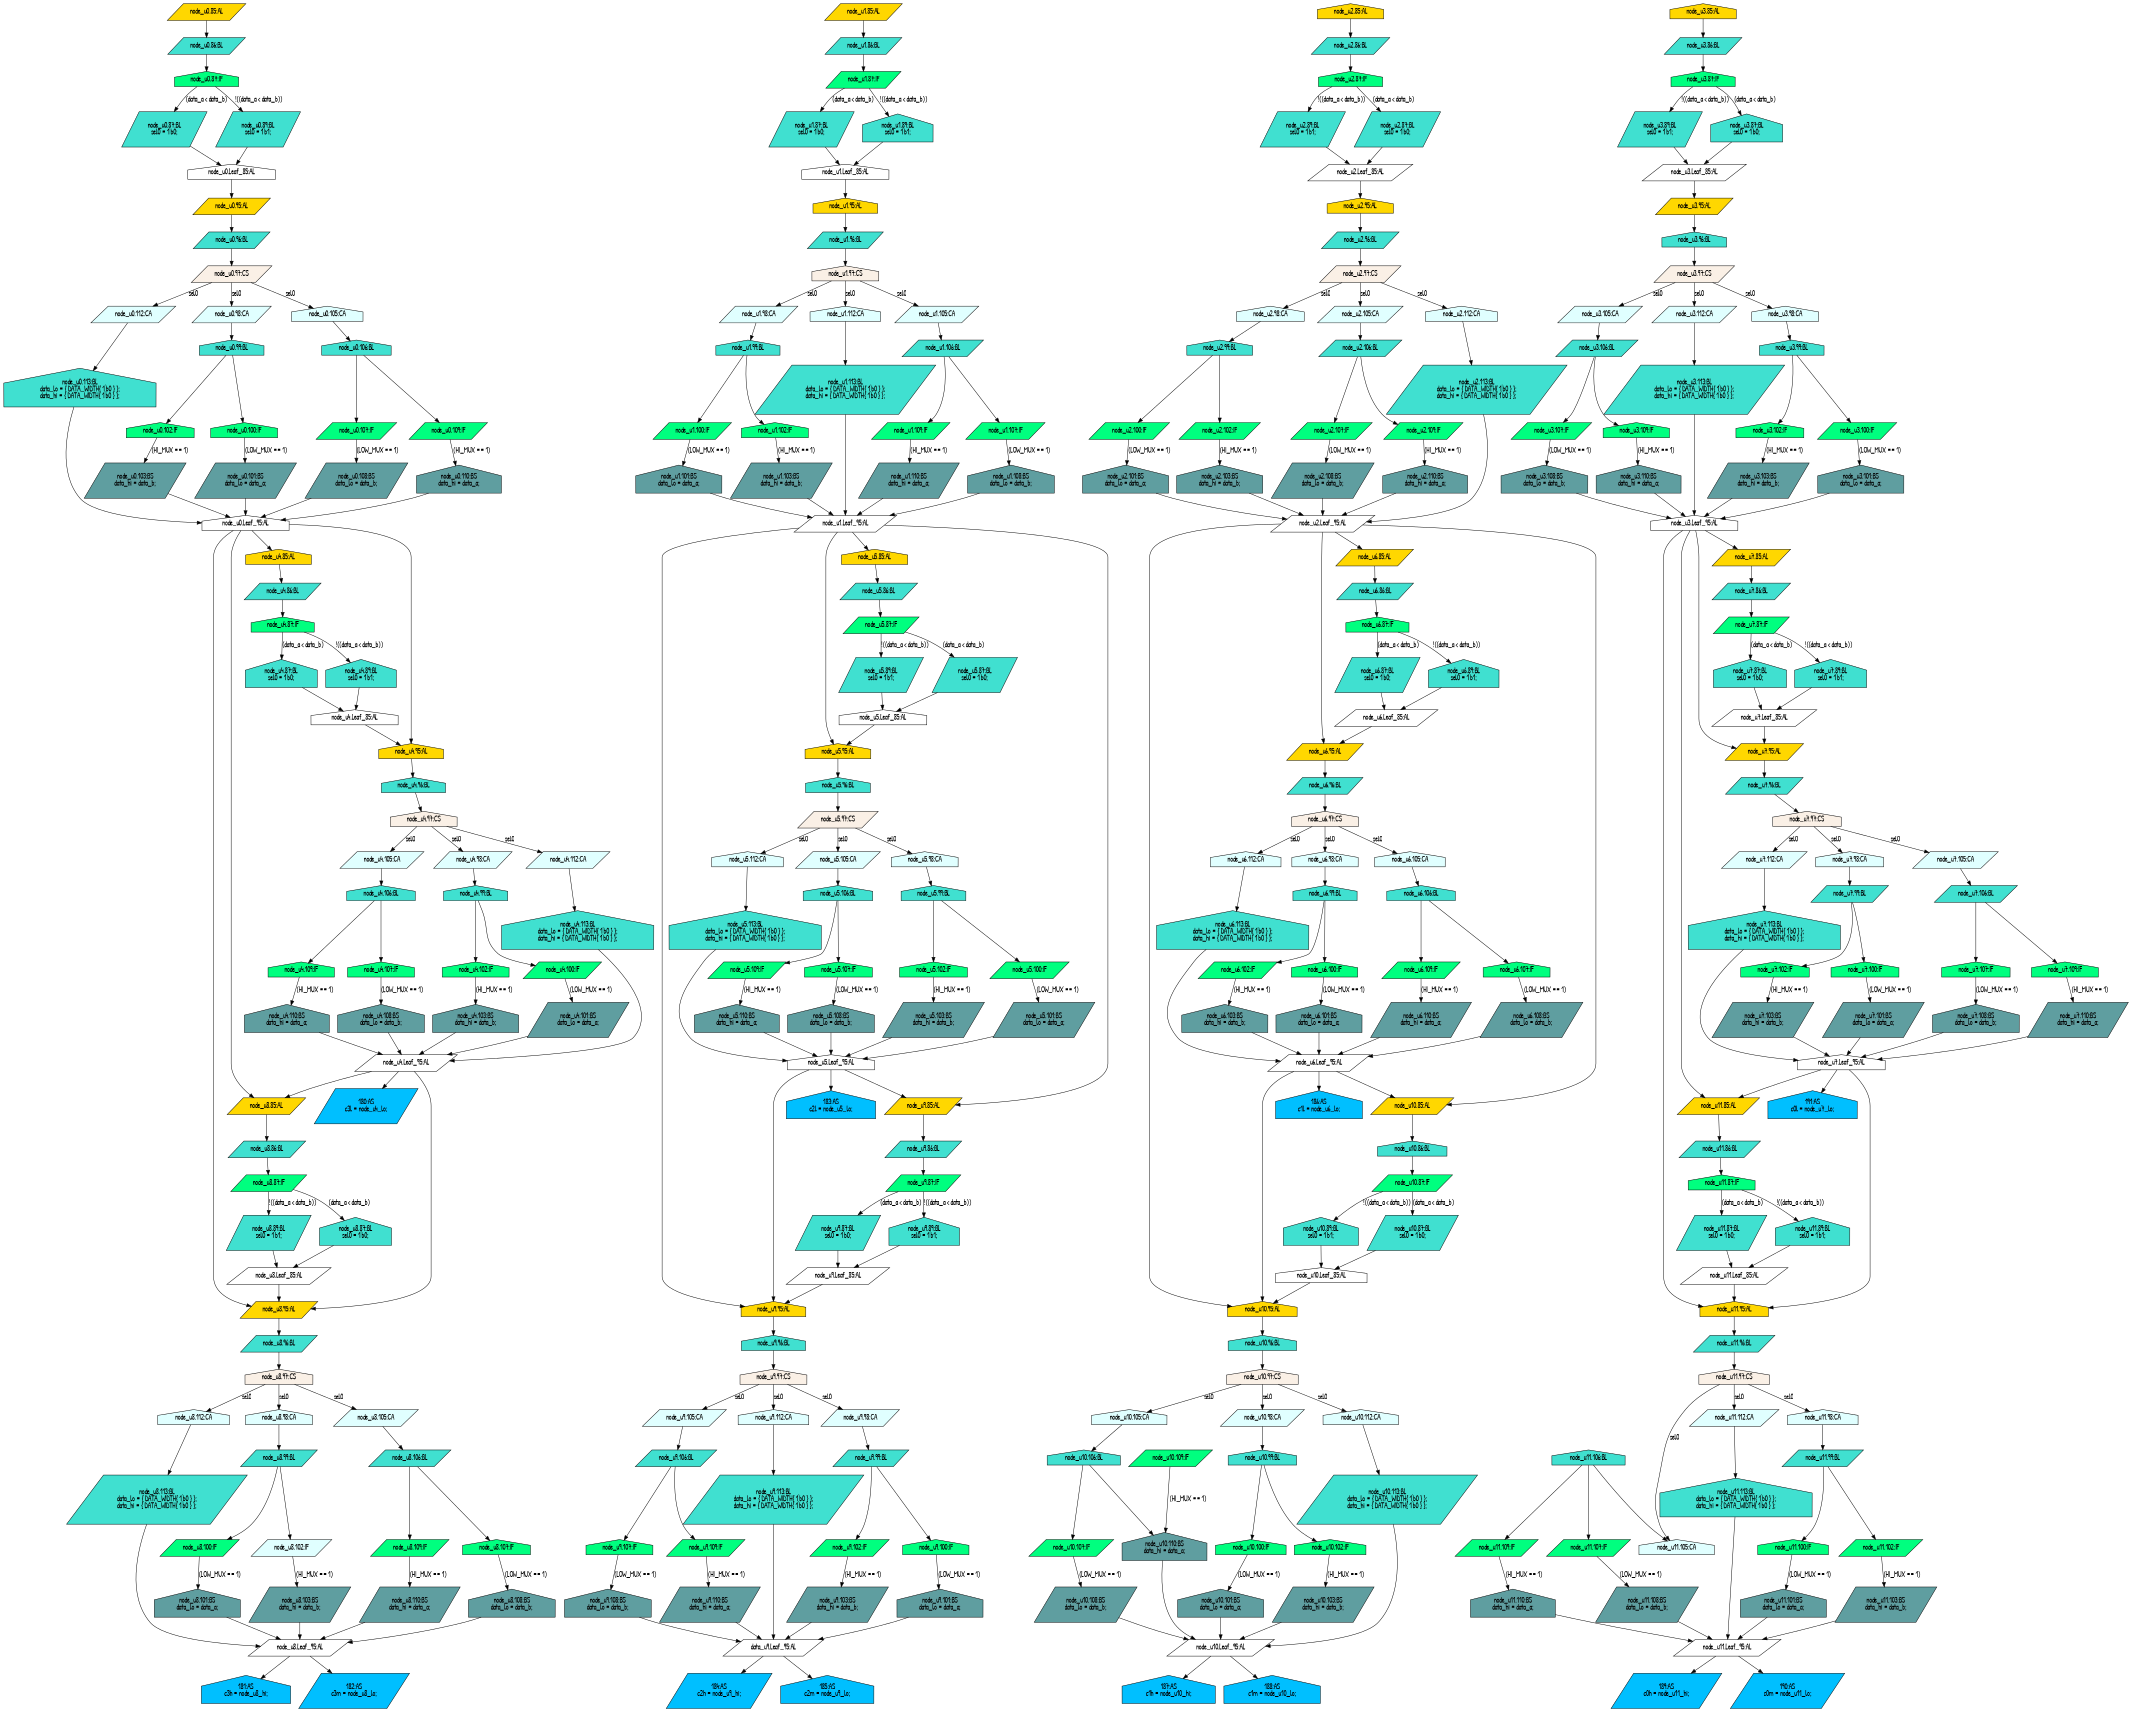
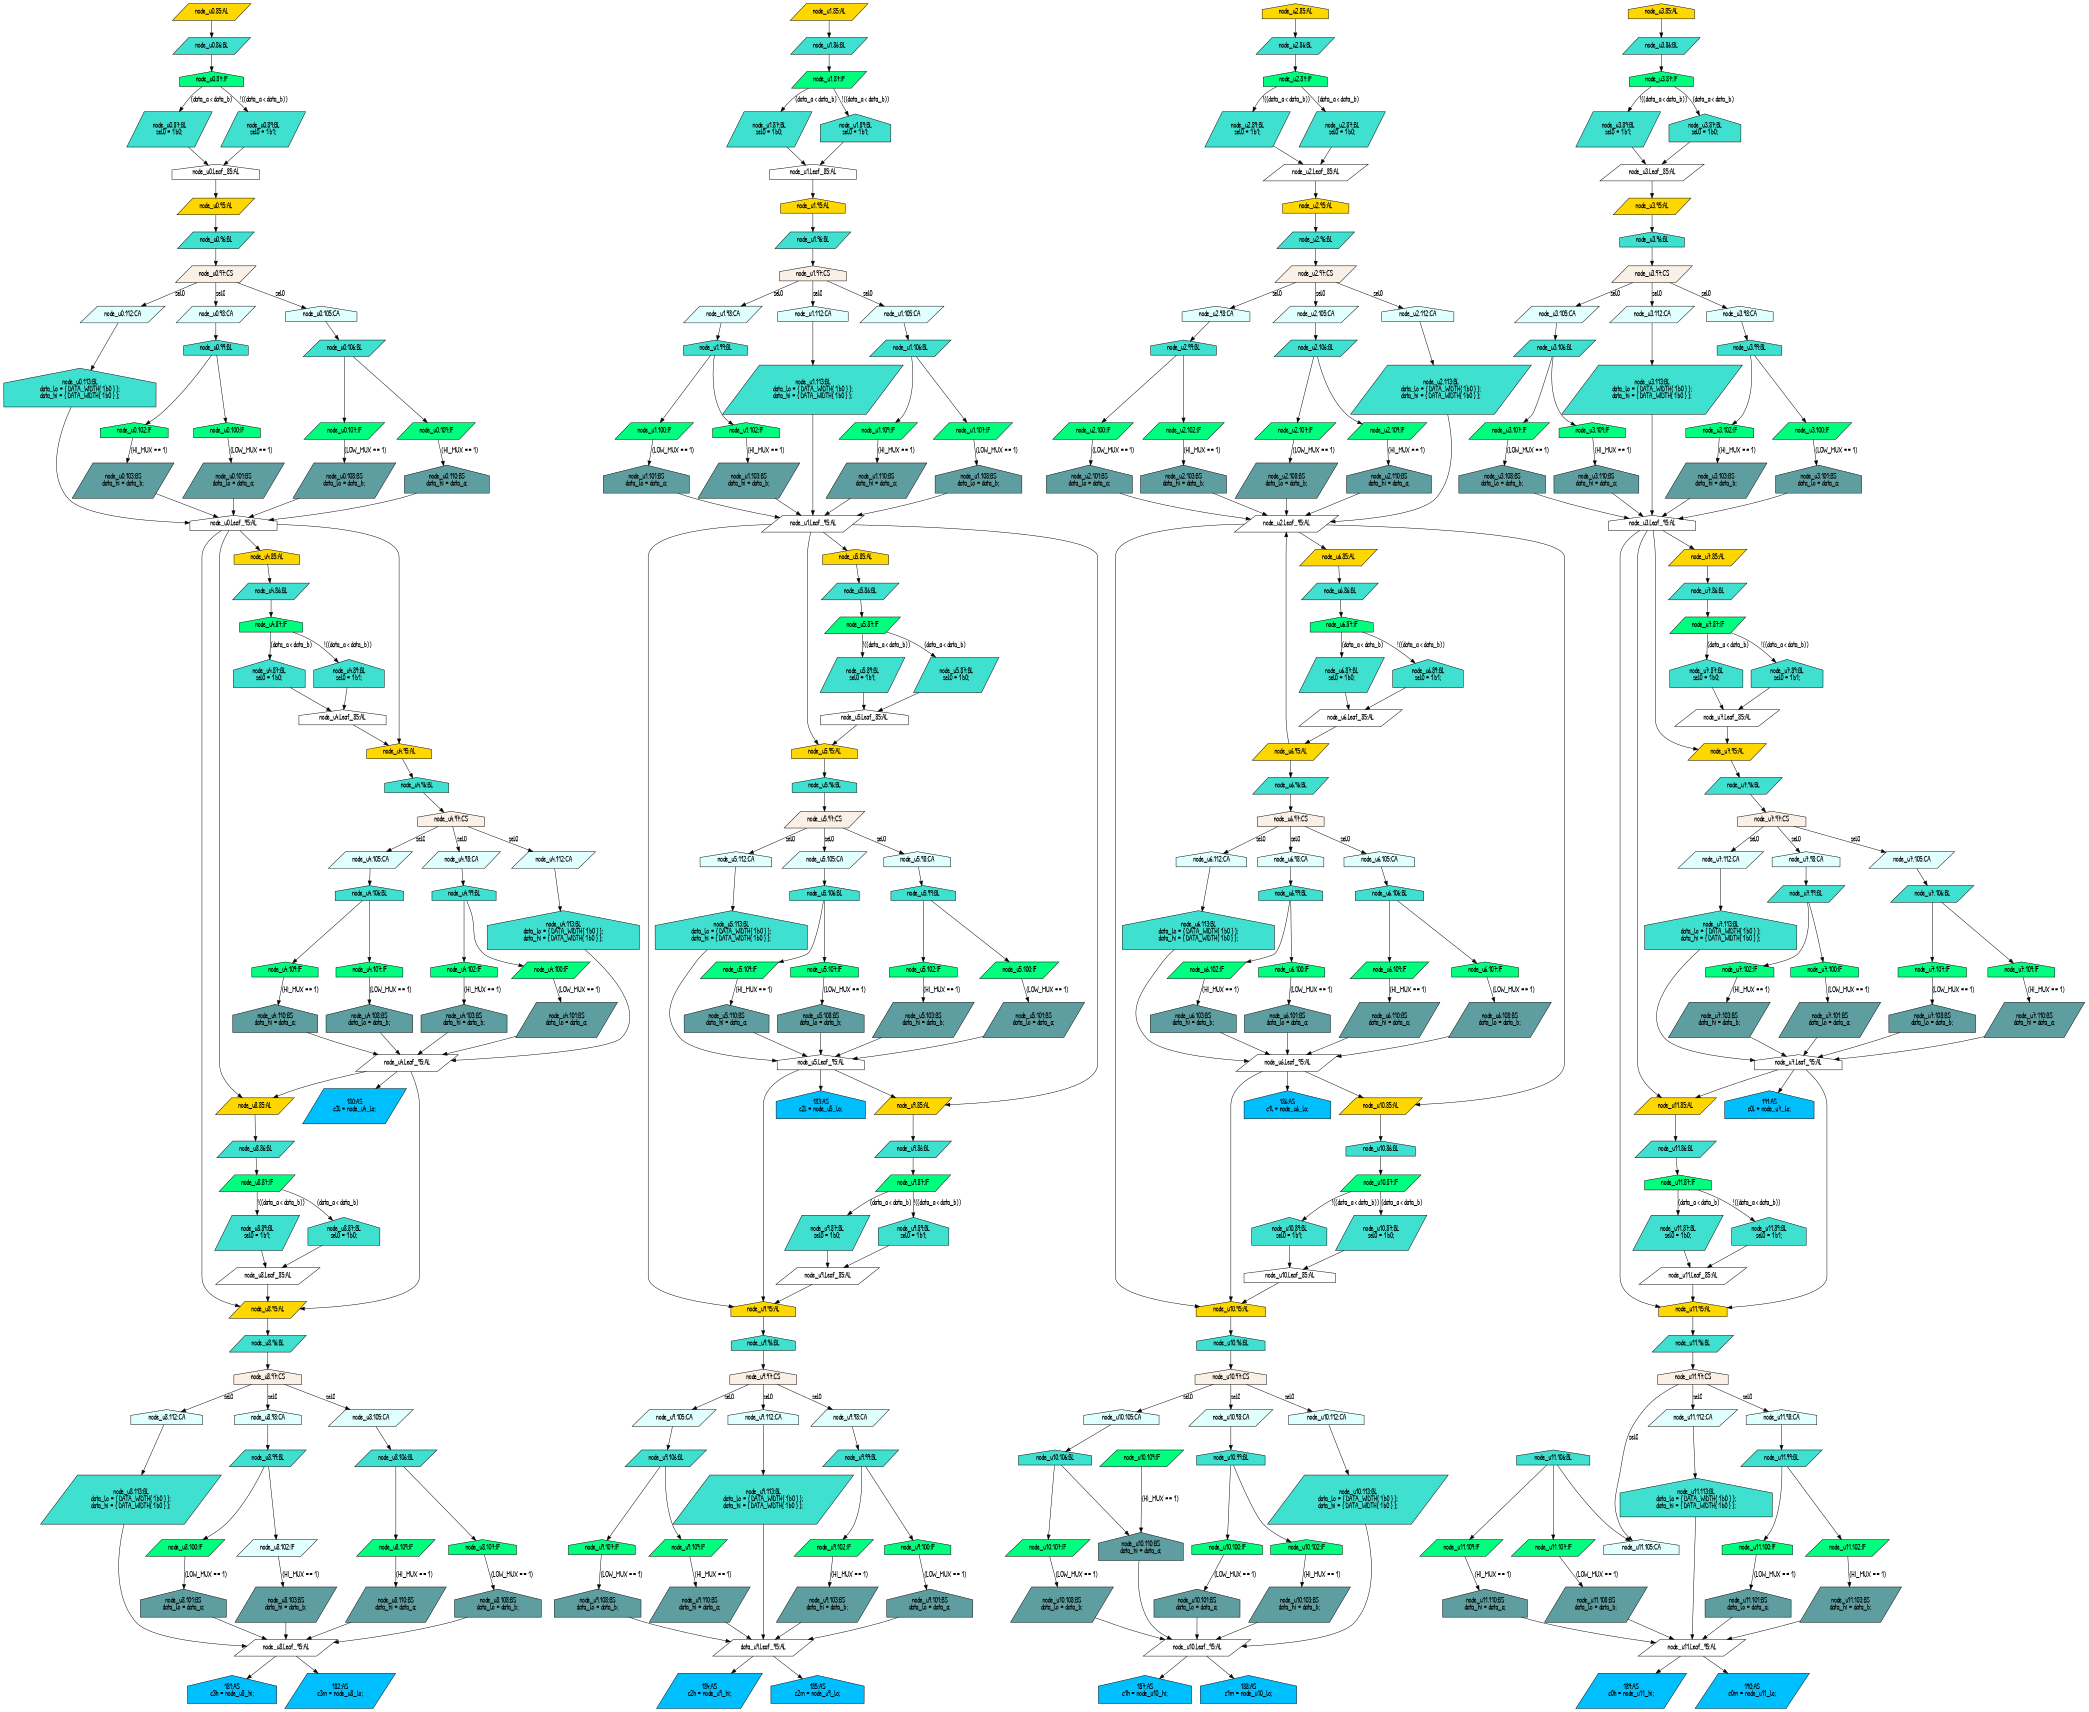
node "node_u0.106:BL": shape house -> parallelogram
edge "node_u2.Leaf_95:AL" -> "node_u6.95:AL": reversed
